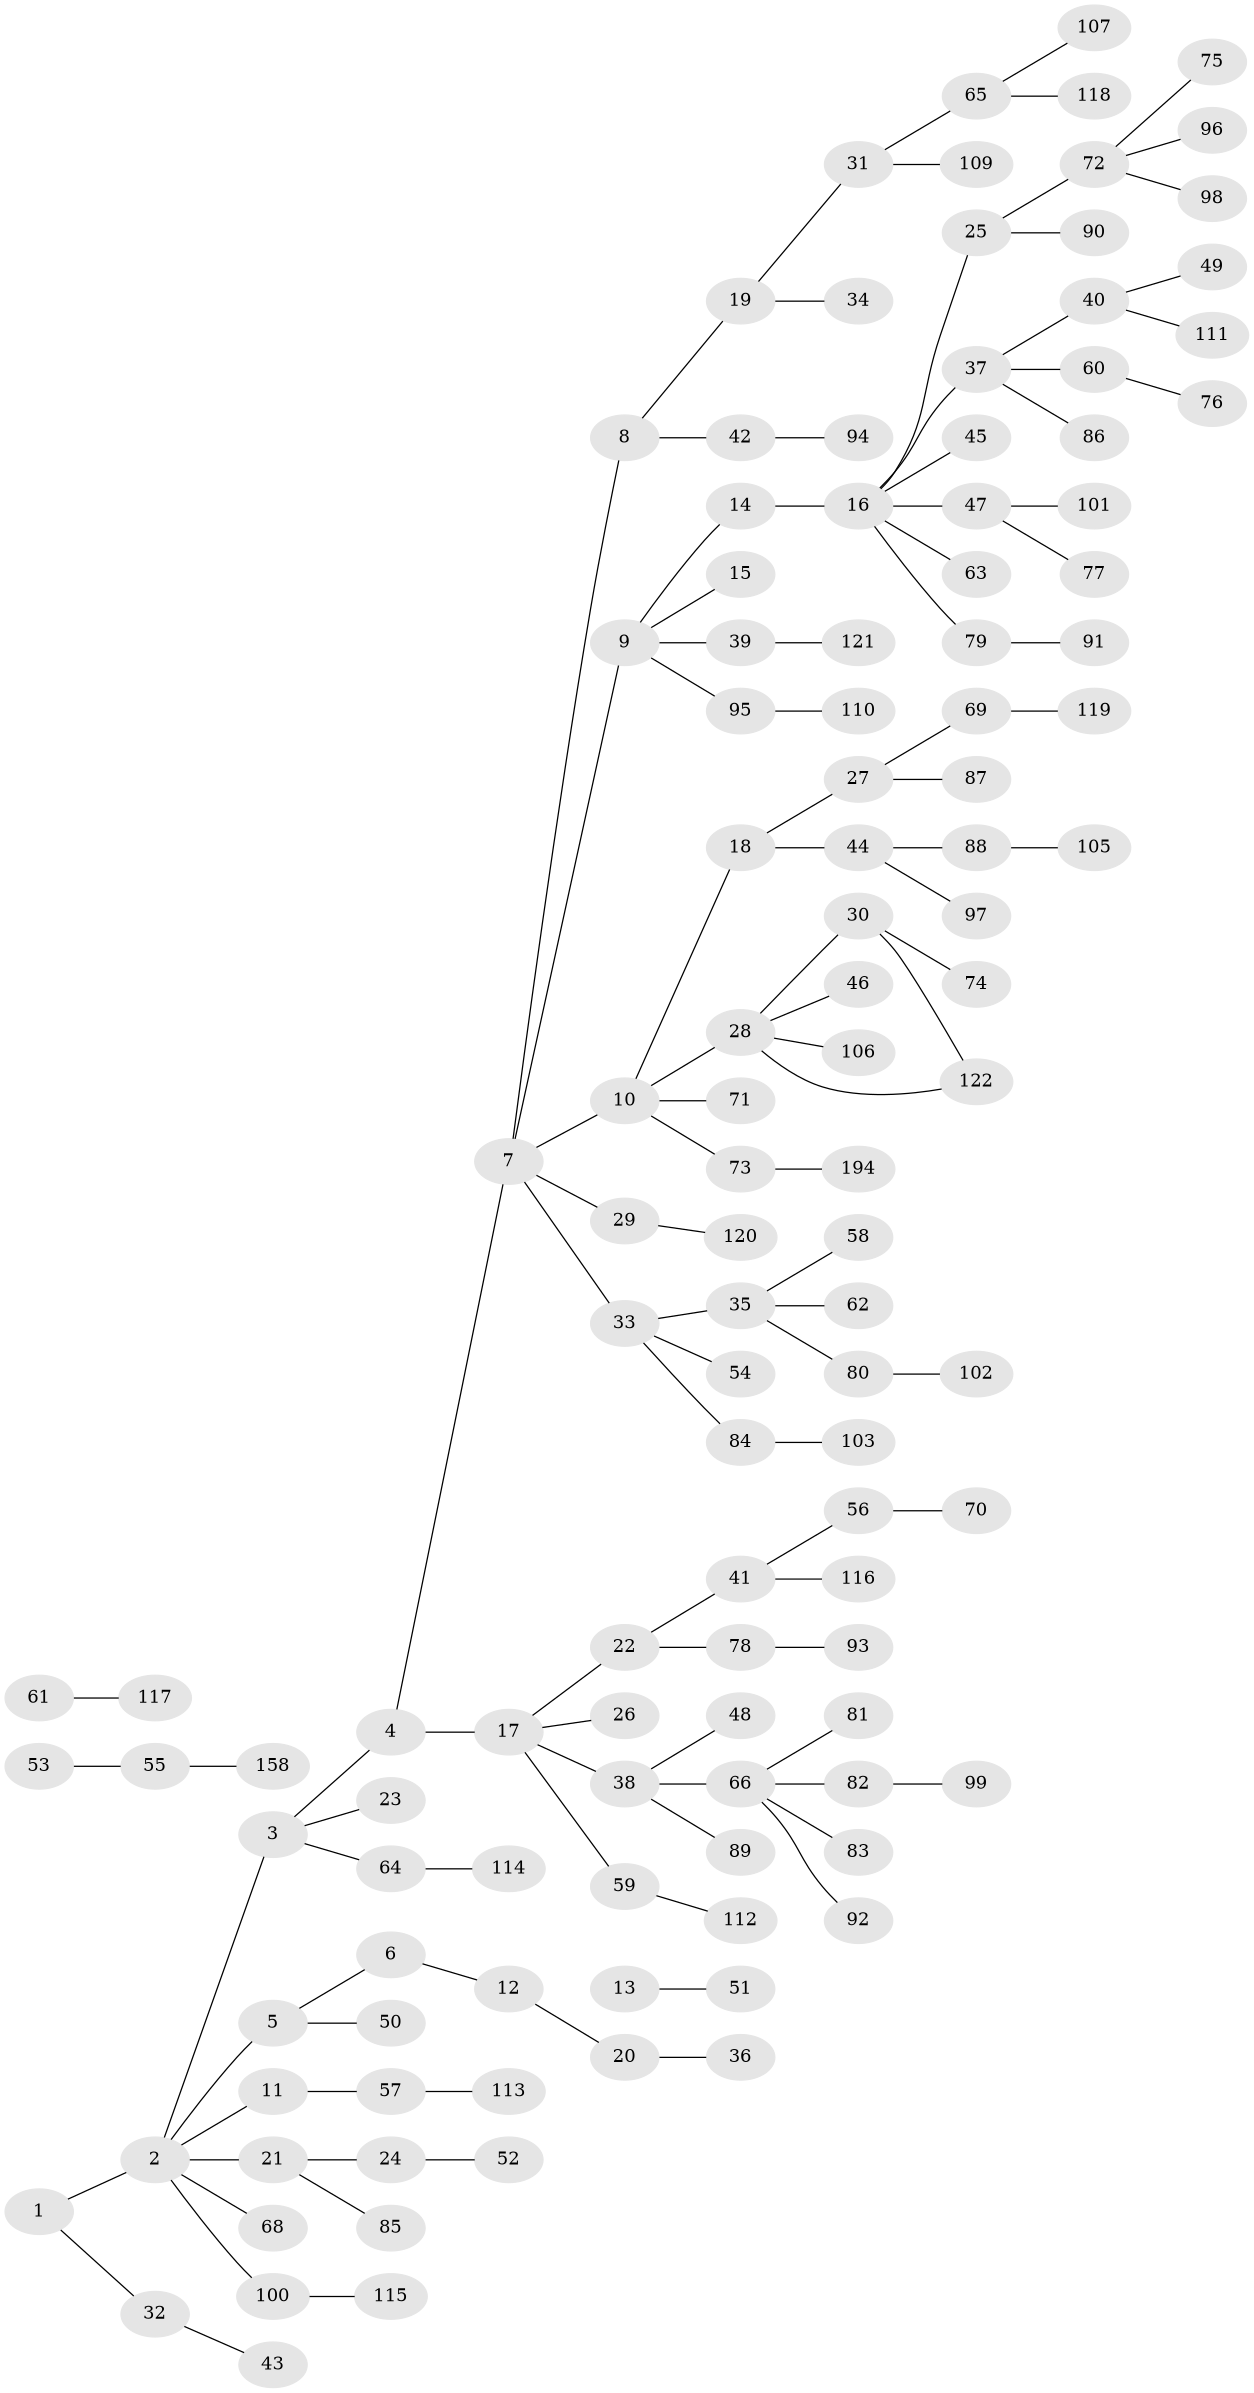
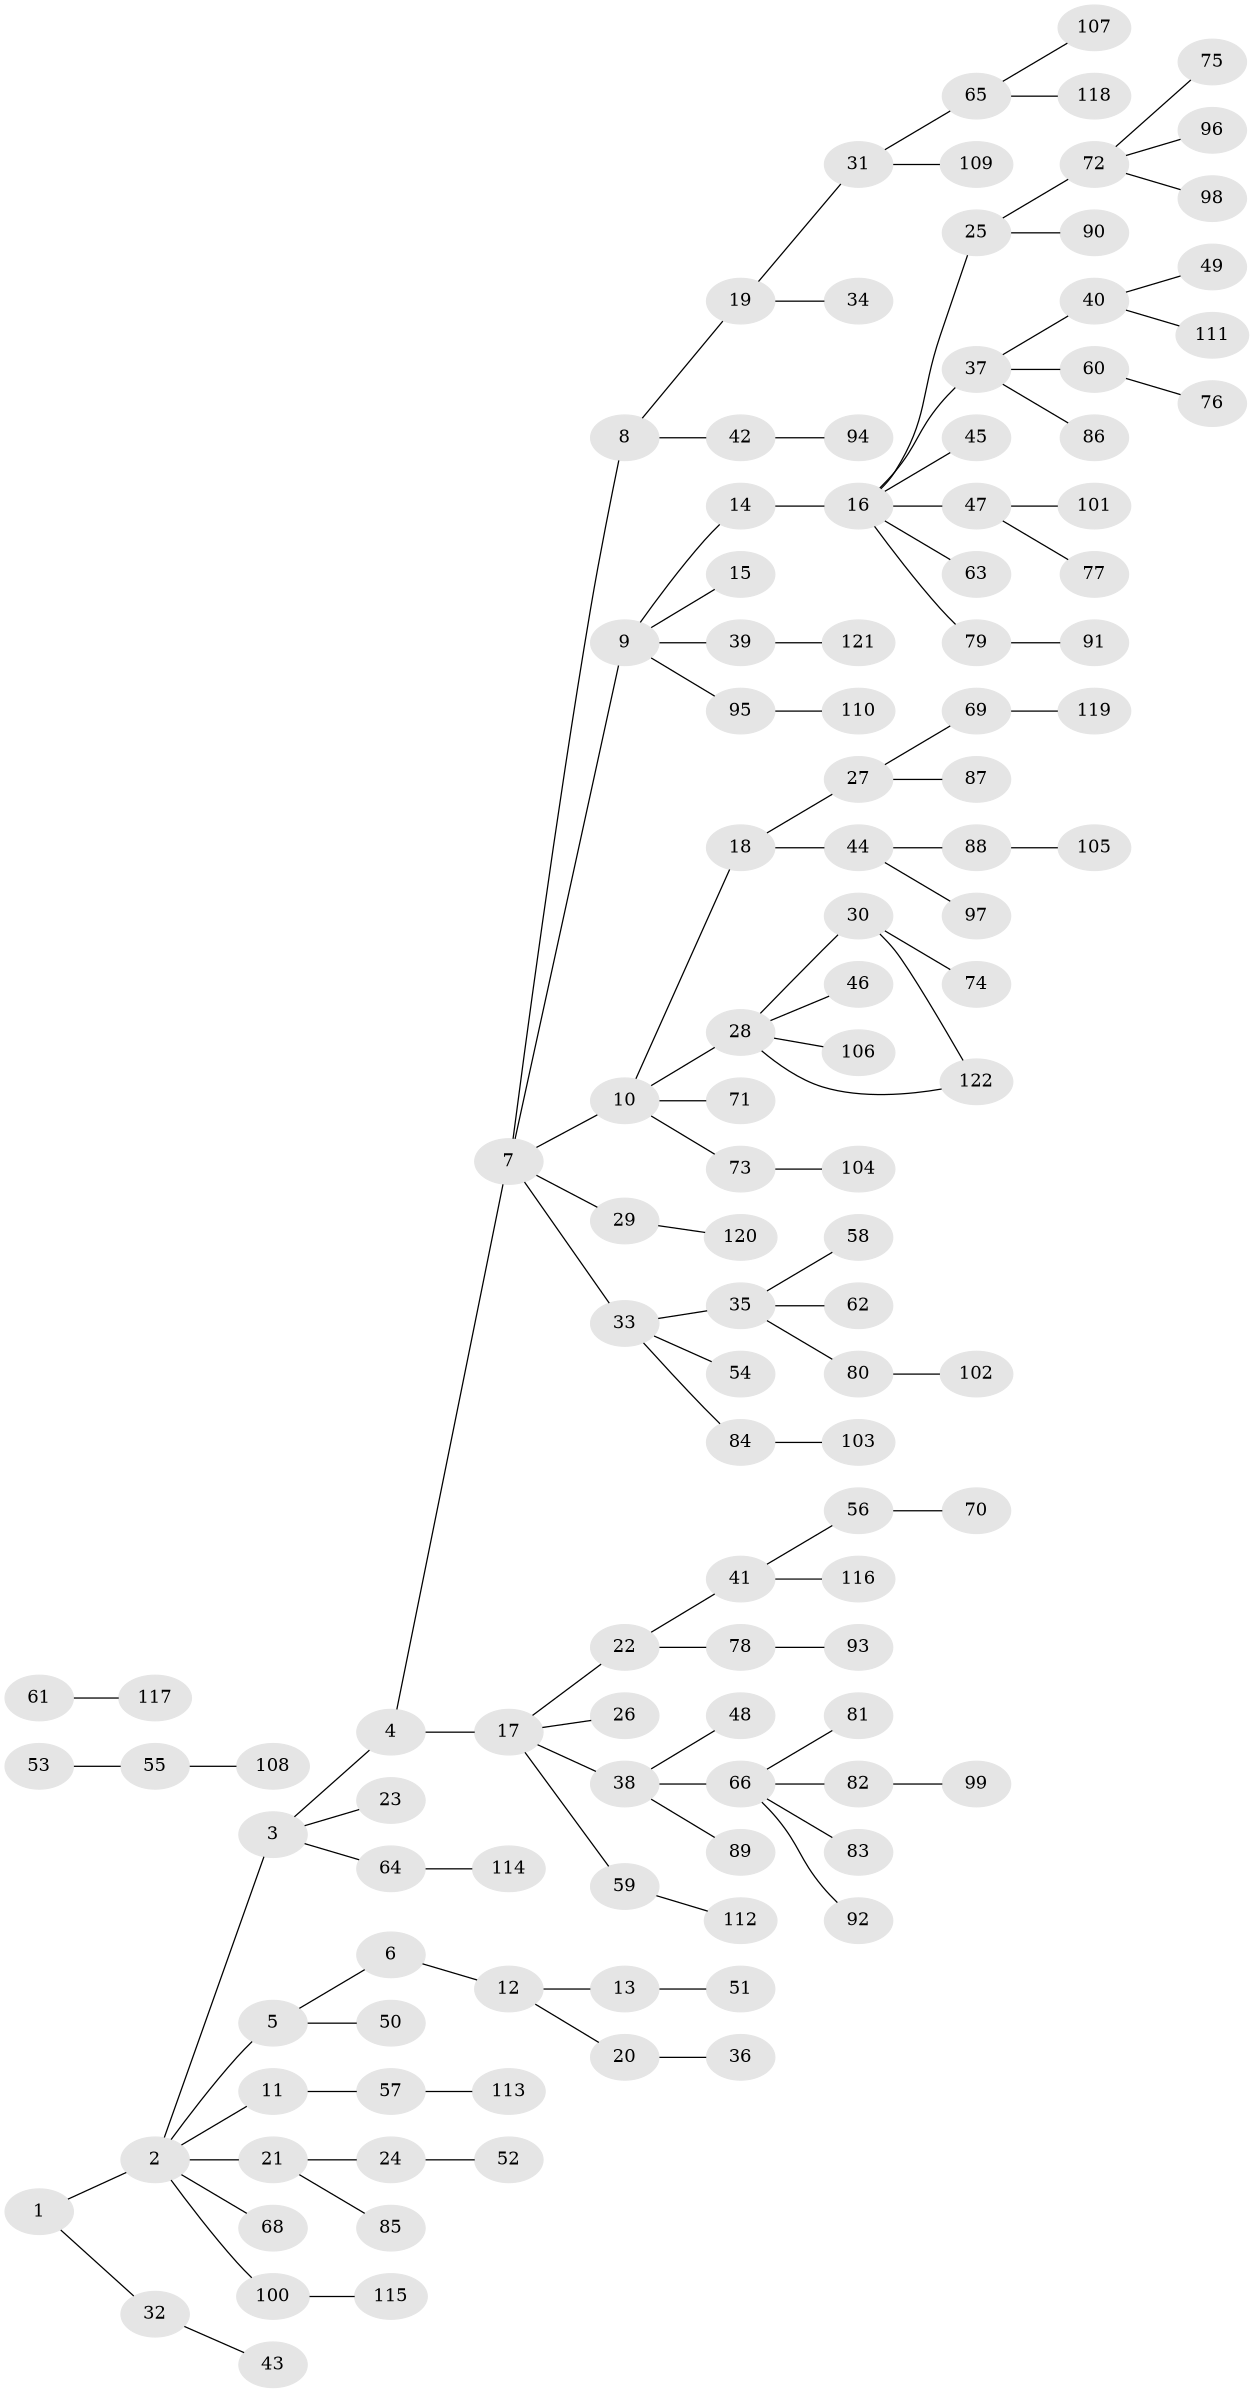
node "194": label "194" -> "104"
node "158": label "158" -> "108"
edge "12" -- "13": added
